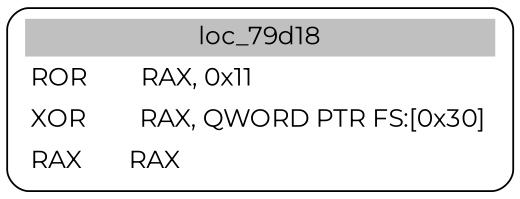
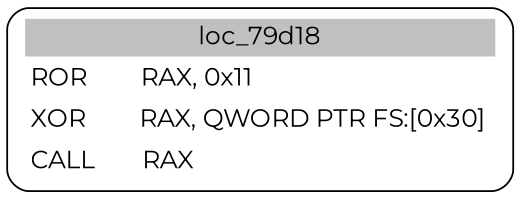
node "loc_79d18": text "RAX       RAX" -> "CALL       RAX"
